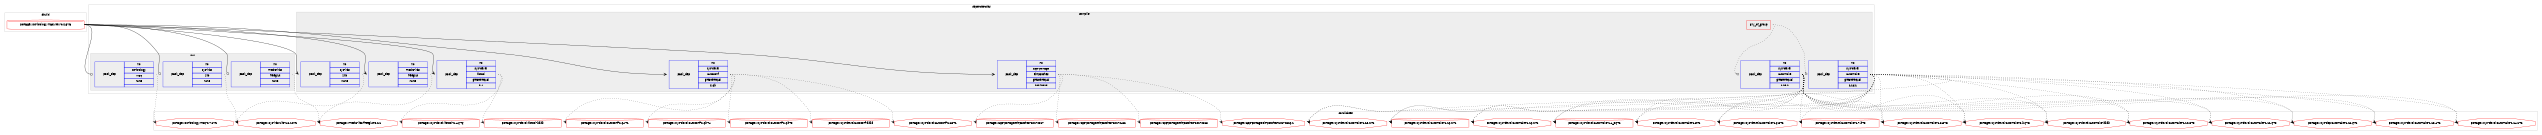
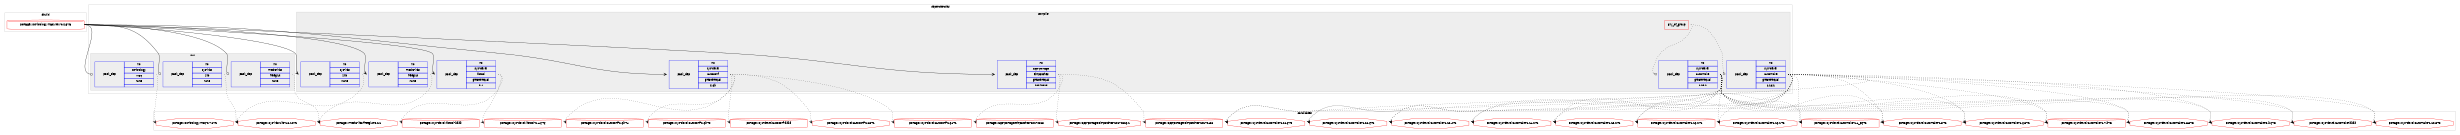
node "portage://app-portage/elt-patches-20170317": removed
node "portage://sys-dep/automake-1.12.6-r2": label "portage://sys-dep/automake-1.12.6-r2" -> "portage://sys-devel/automake-1.12.6-r2"
